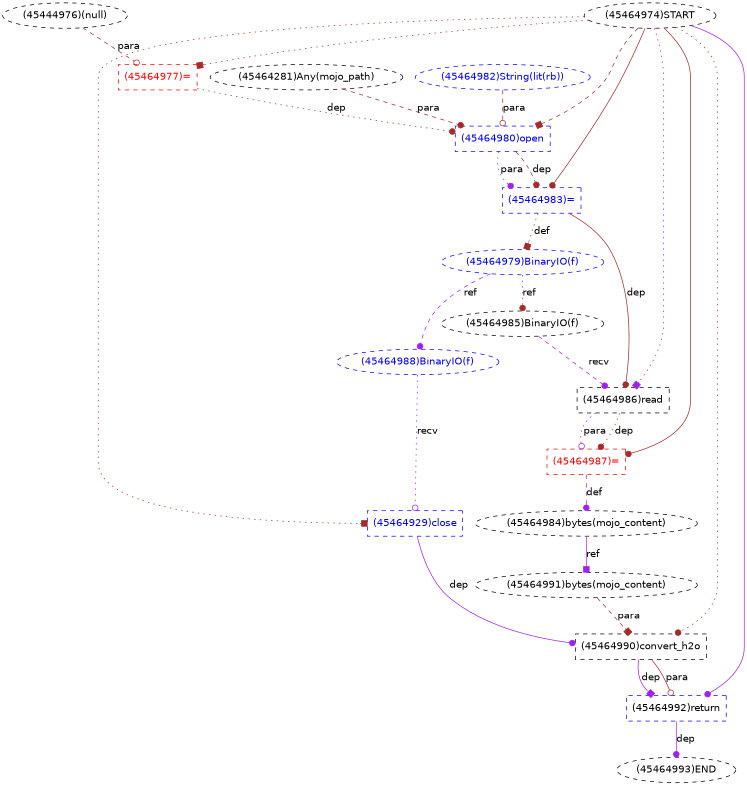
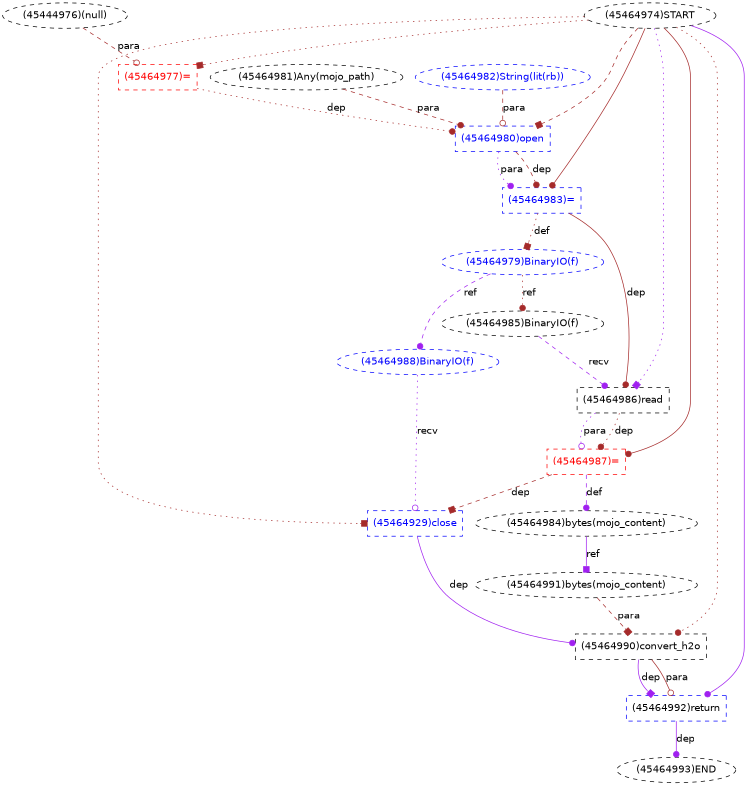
node "(45464281)Any(mojo_path)": label "(45464281)Any(mojo_path)" -> "(45464981)Any(mojo_path)"
edge "(45464987)=" -> "(45464929)close": added, label "dep"
